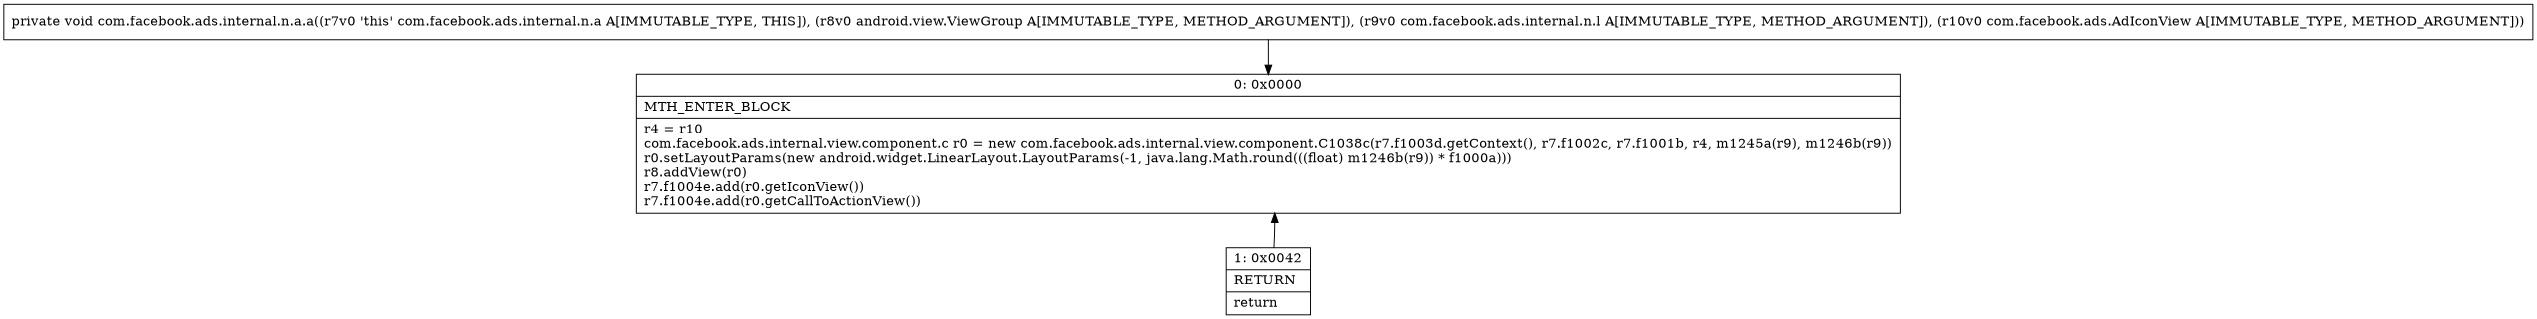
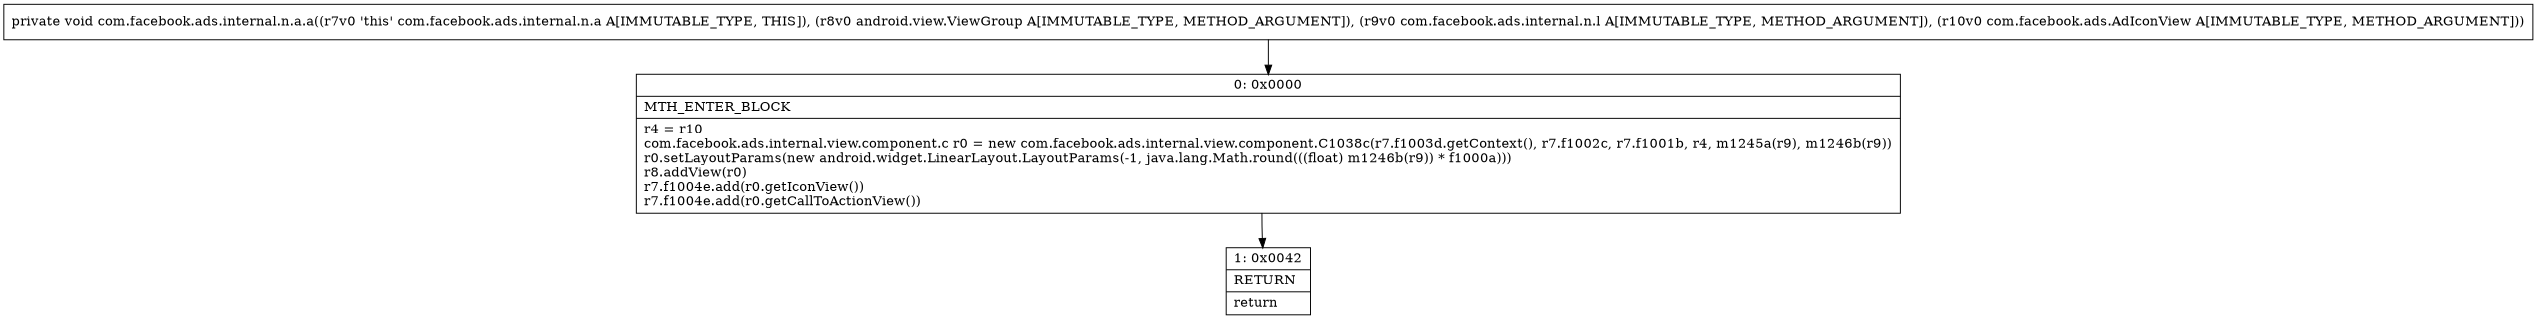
edge "1: 0x0042" -> "0: 0x0000": reversed
